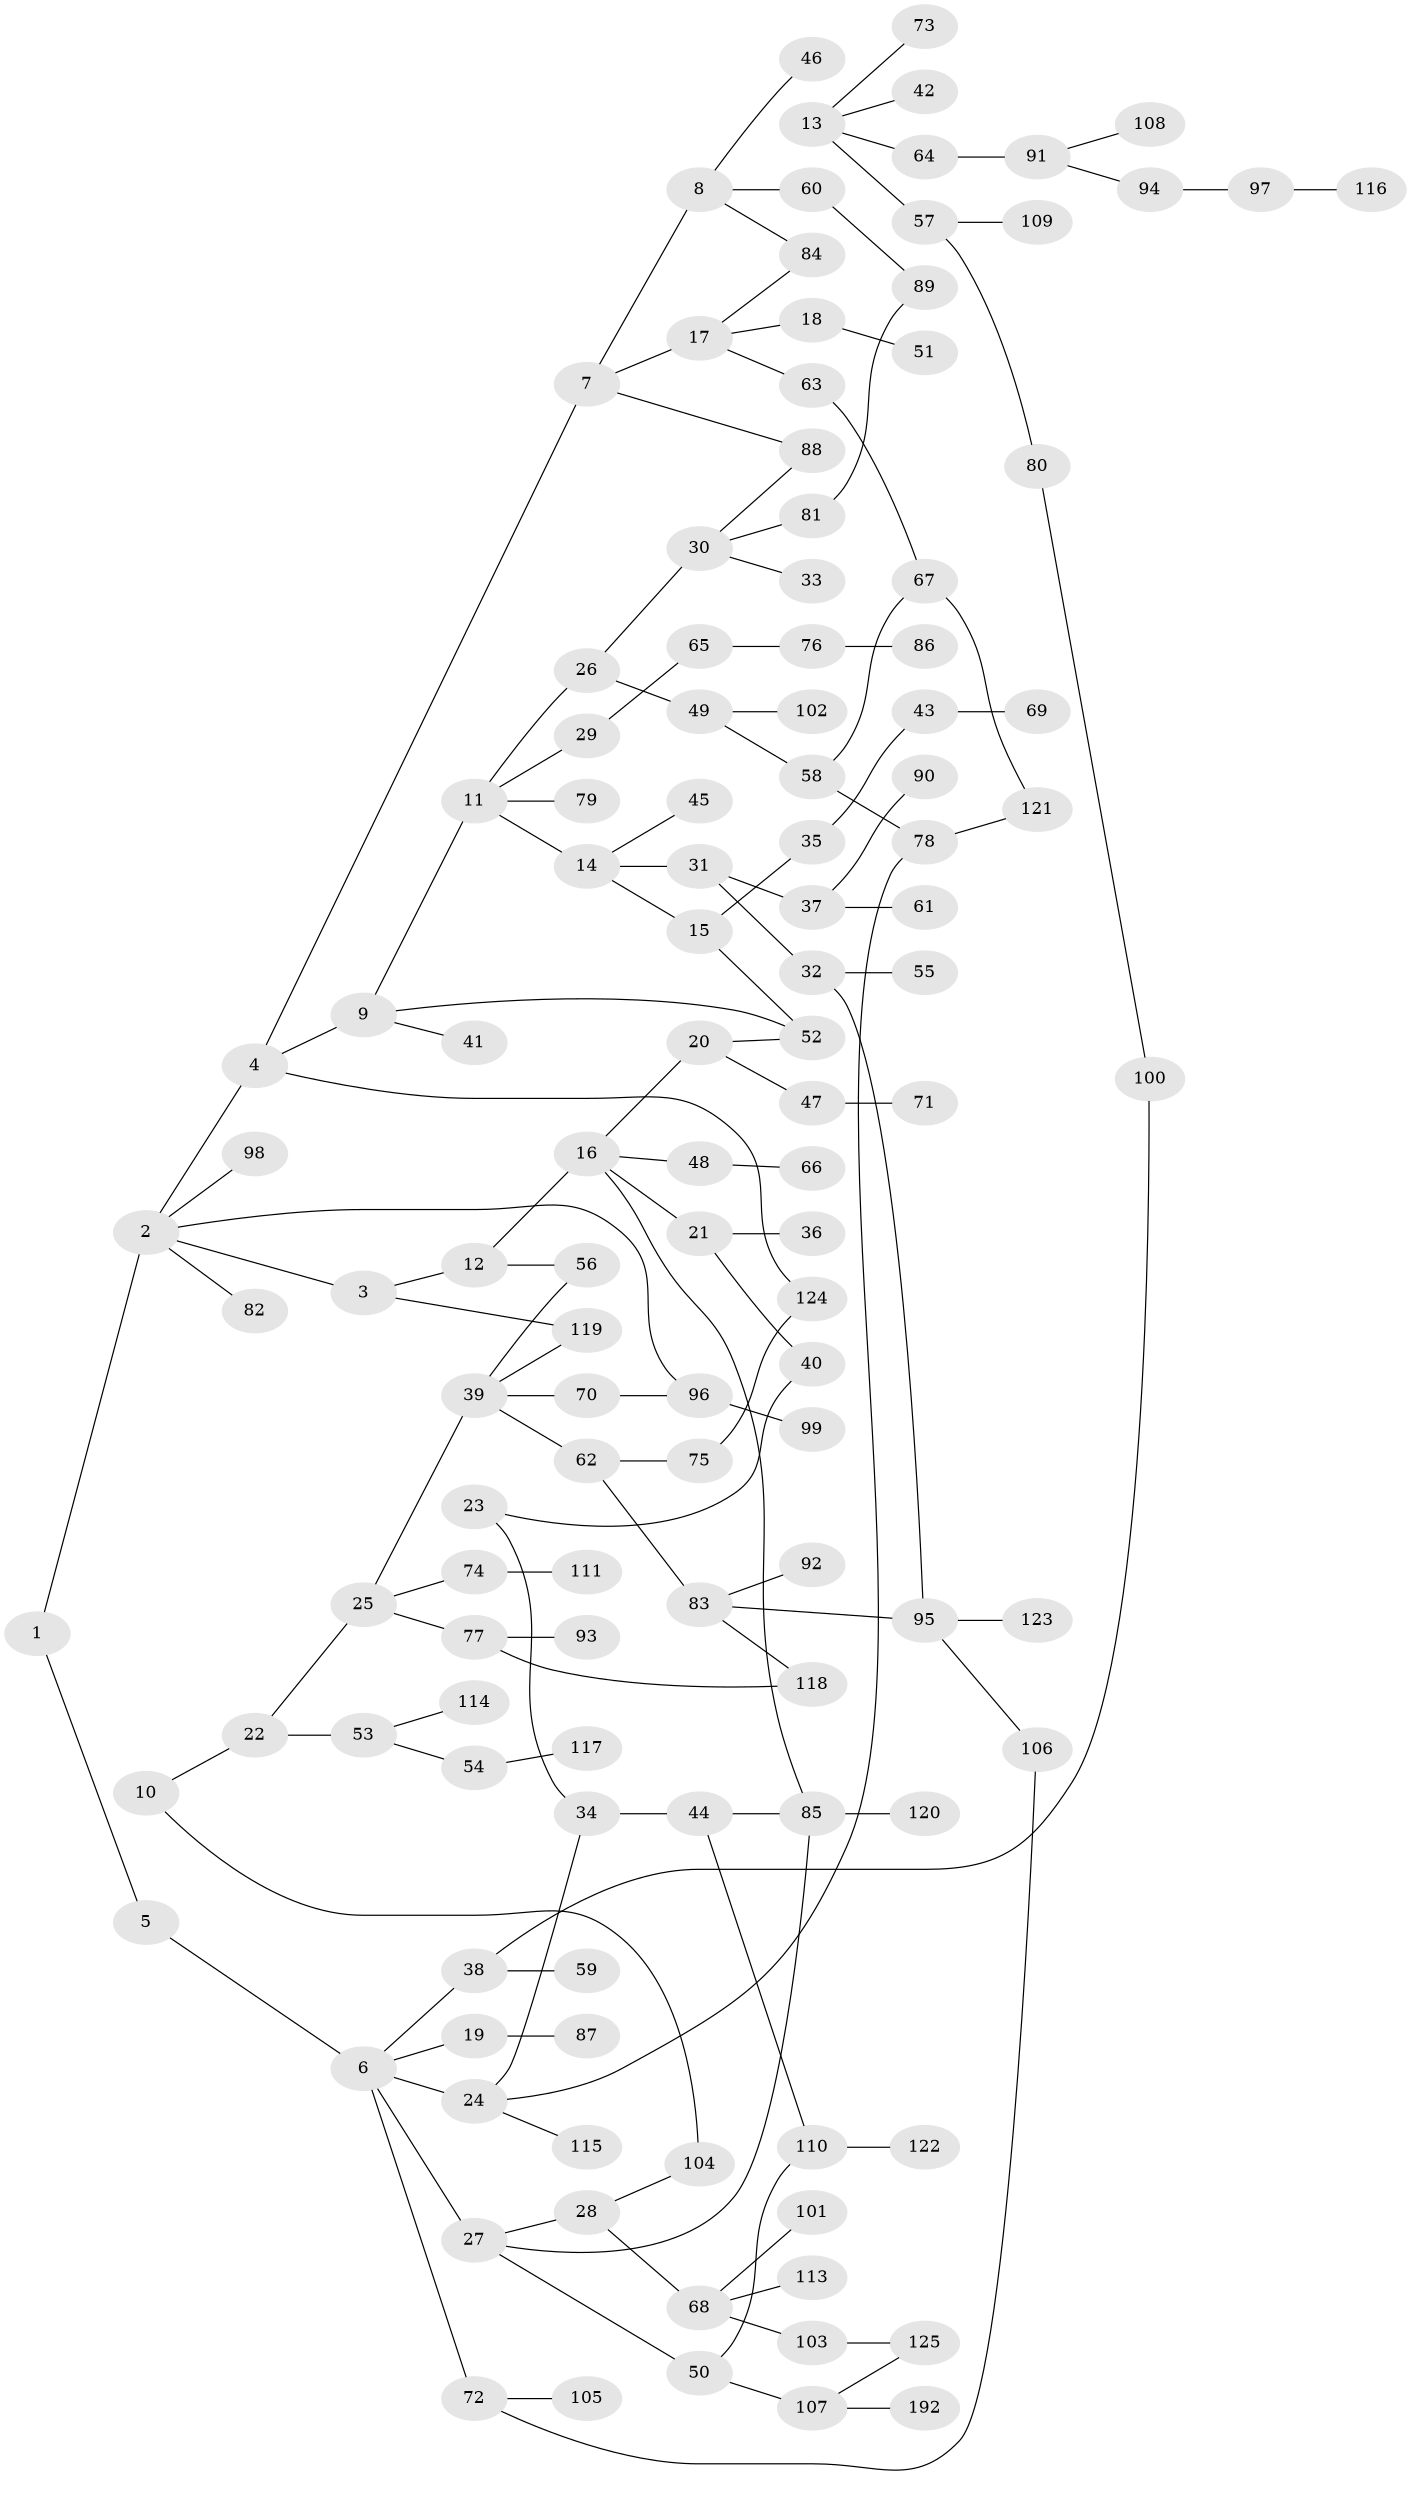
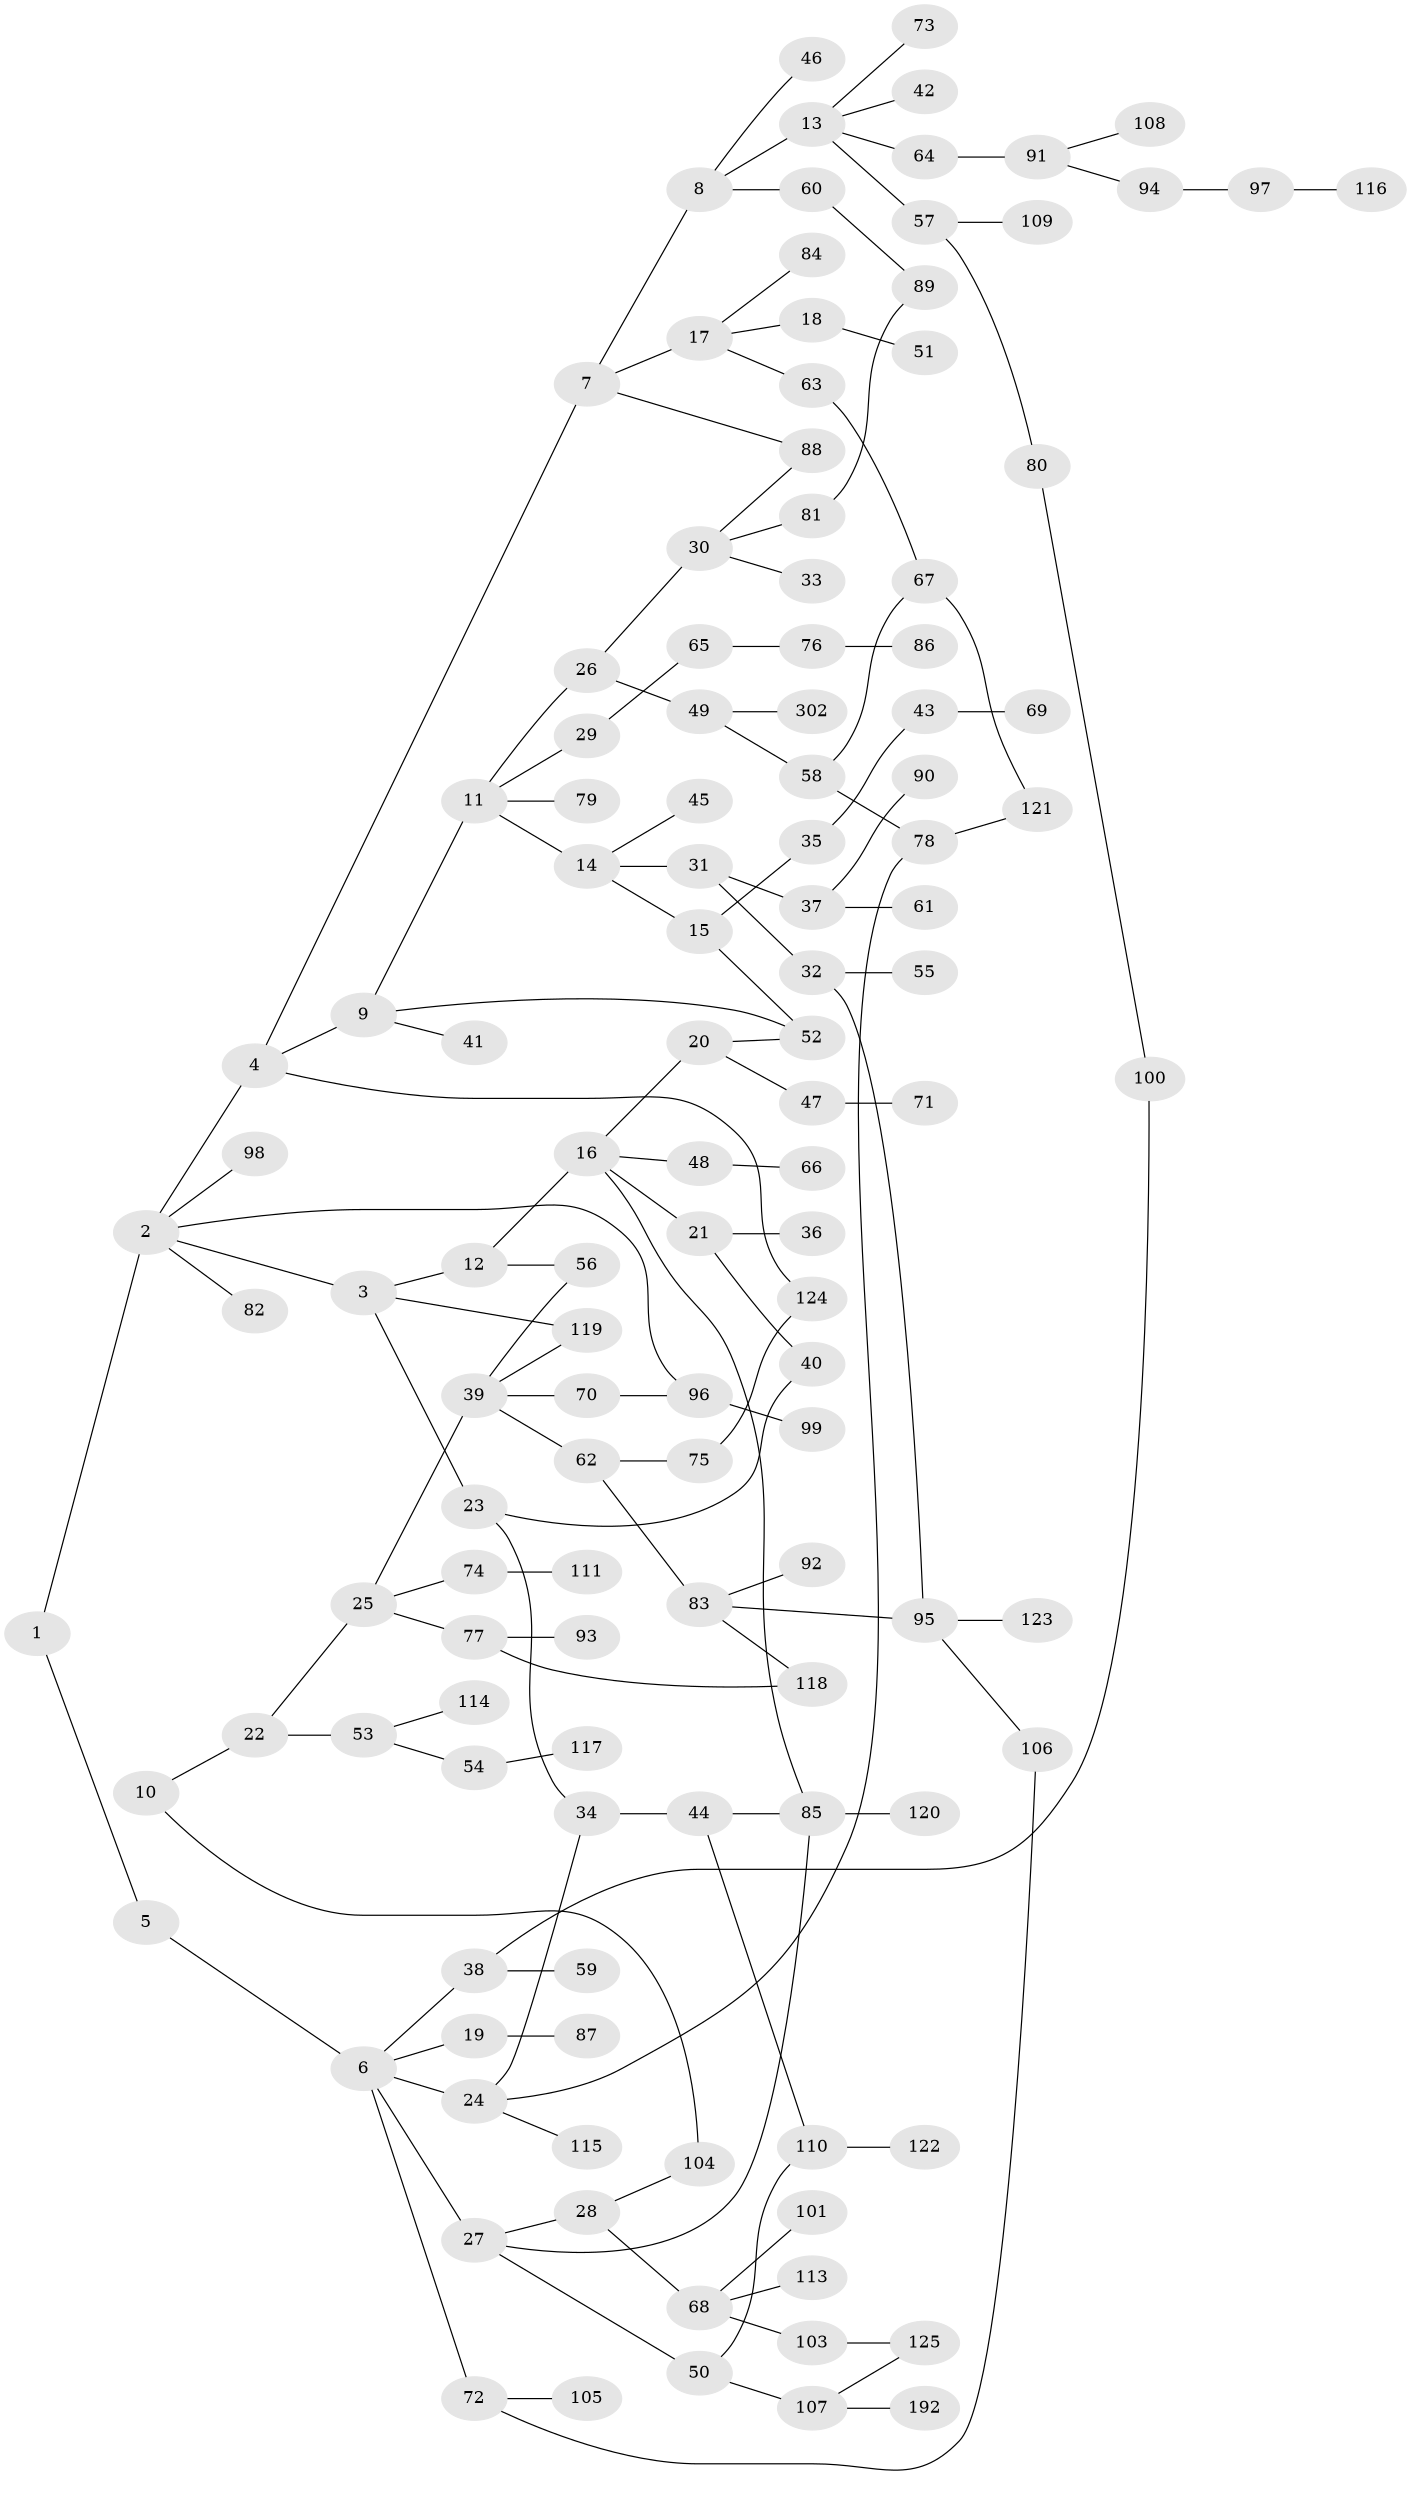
edge "8" -- "84": now "8" -- "13"
node "102": label "102" -> "302"
edge "3" -- "23": added
